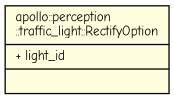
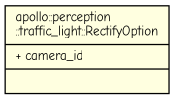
node "apollo::perception": text "+ light_id" -> "+ camera_id"
